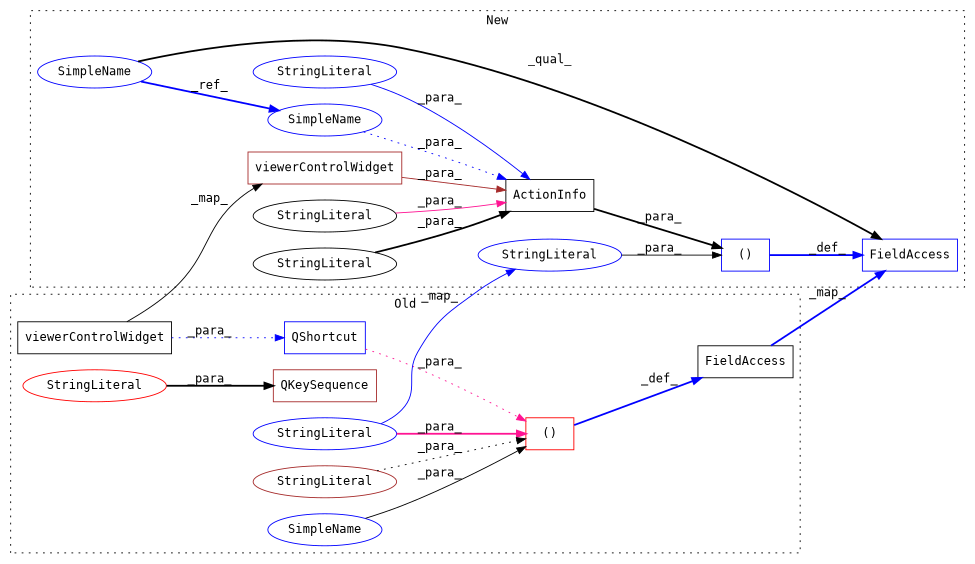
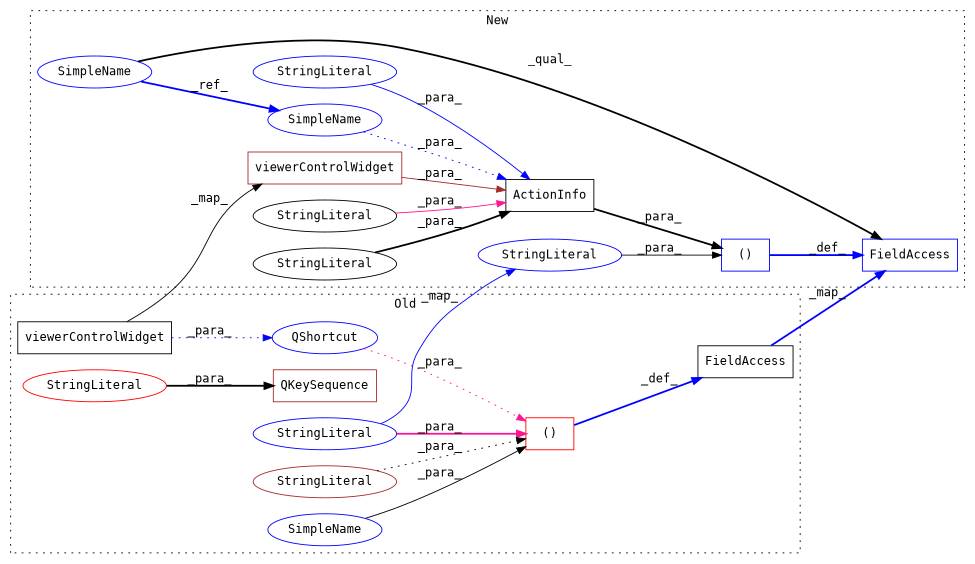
node "QShortcut": shape box -> ellipse
